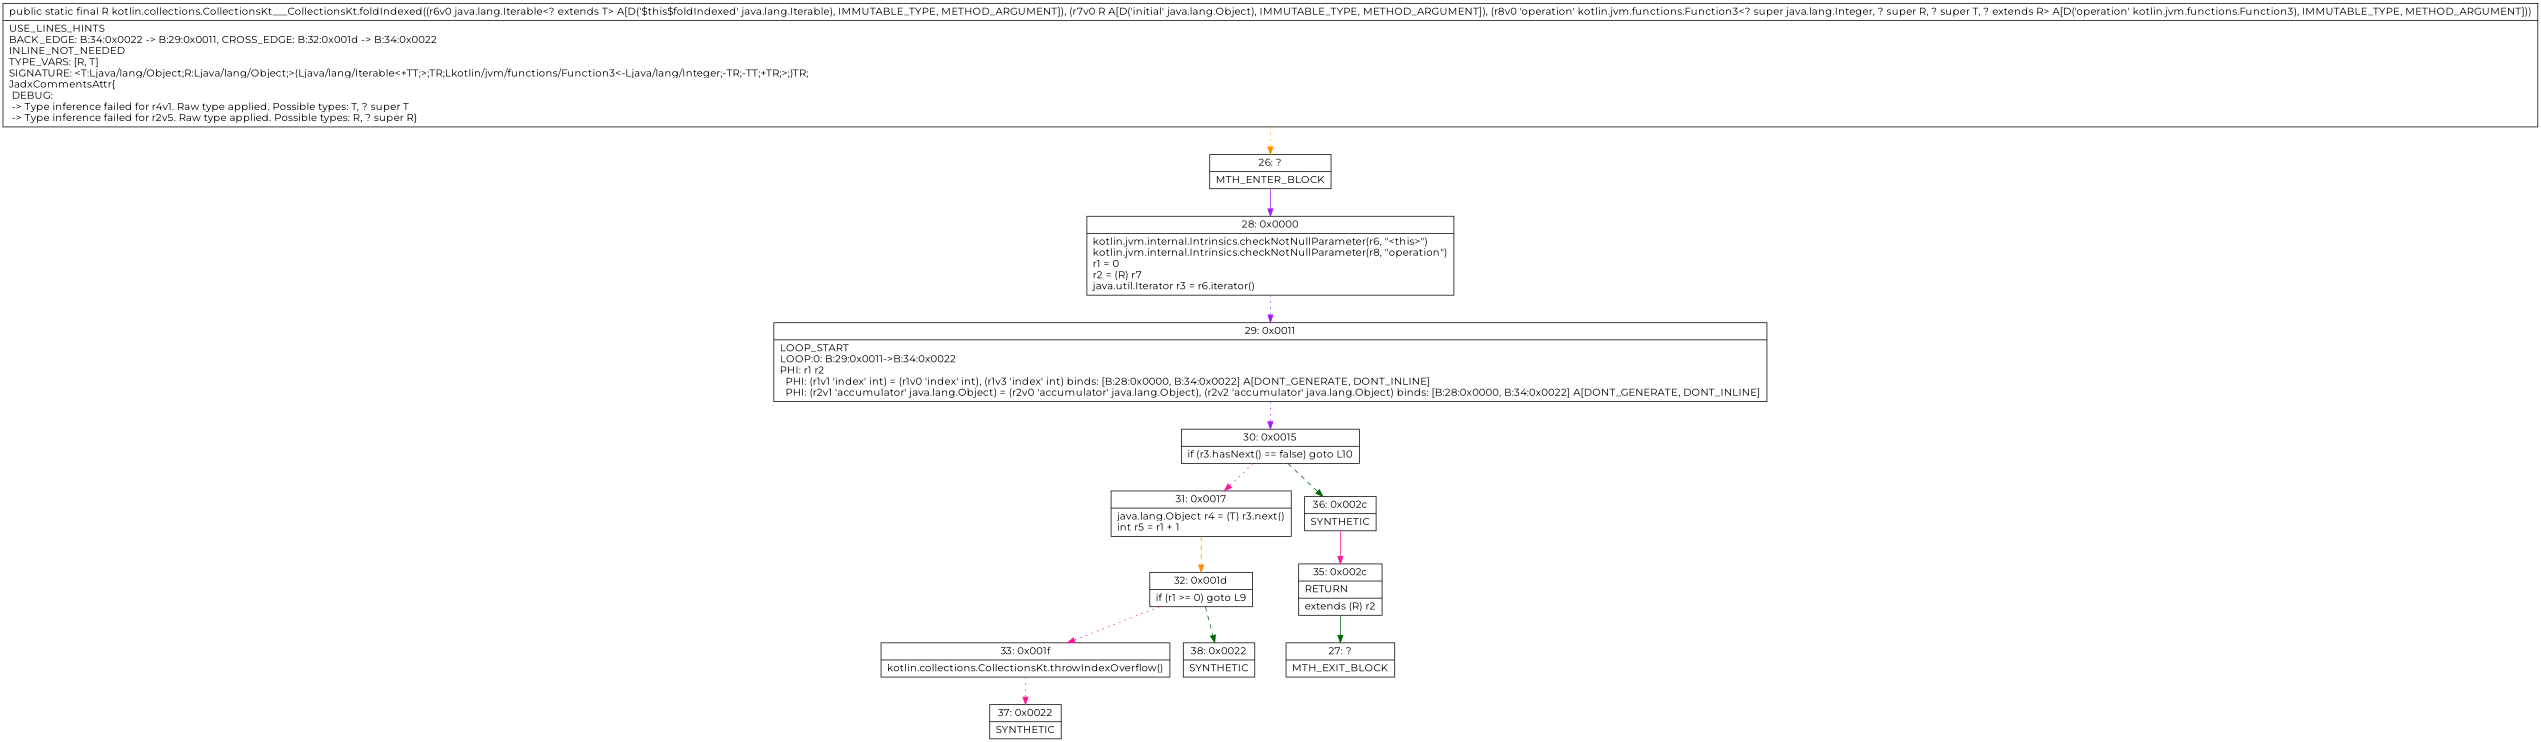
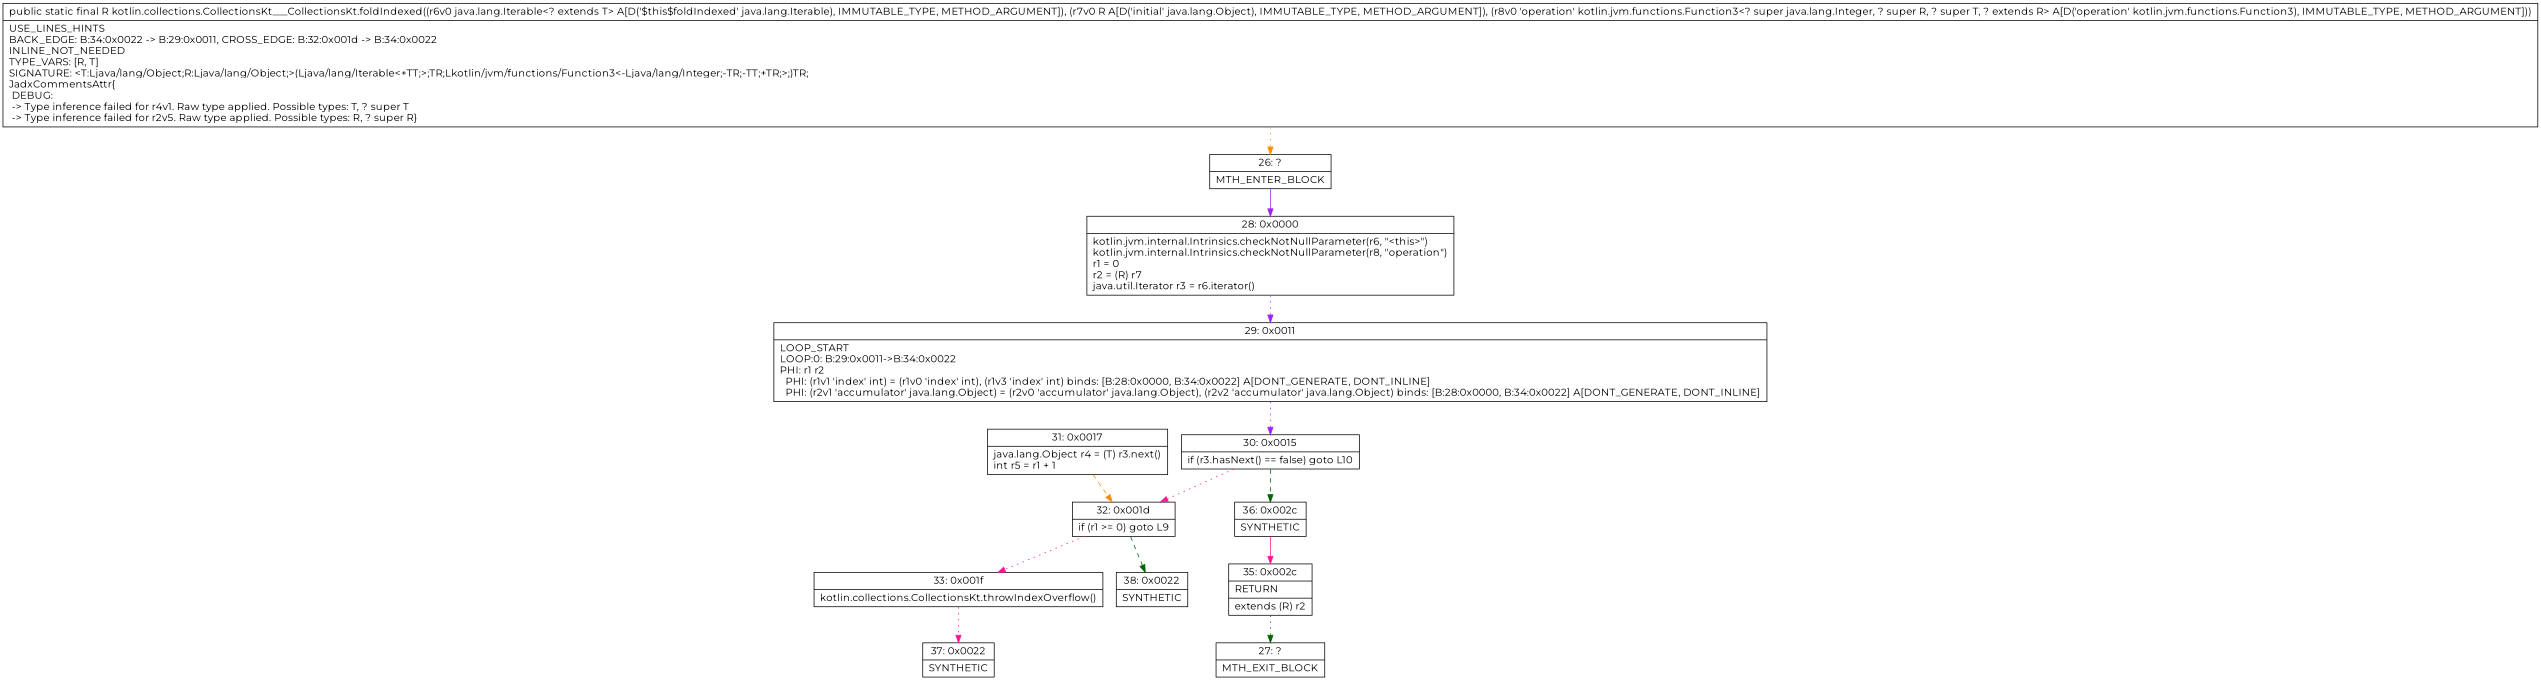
edge "30: 0x0015" -> "31: 0x0017": now "30: 0x0015" -> "32: 0x001d"
edge "35: 0x002c" -> "27: ?": style solid -> dotted
